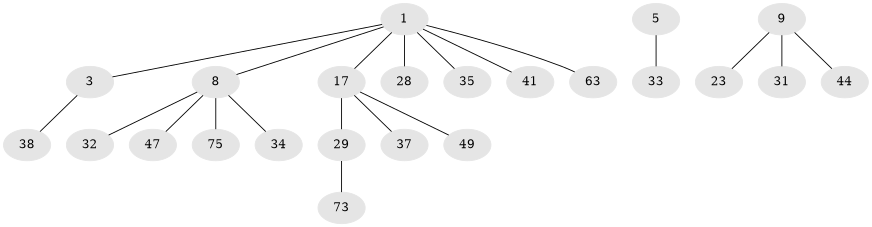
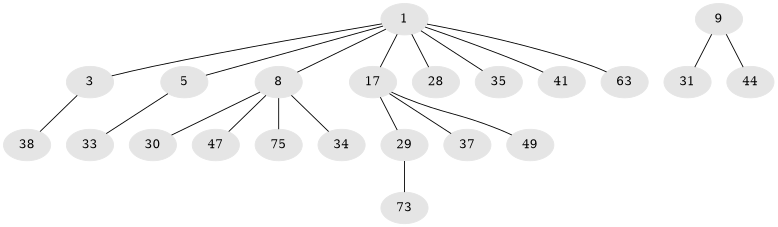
edge "1" -- "5": added
node "23": removed
node "32": label "32" -> "30"
